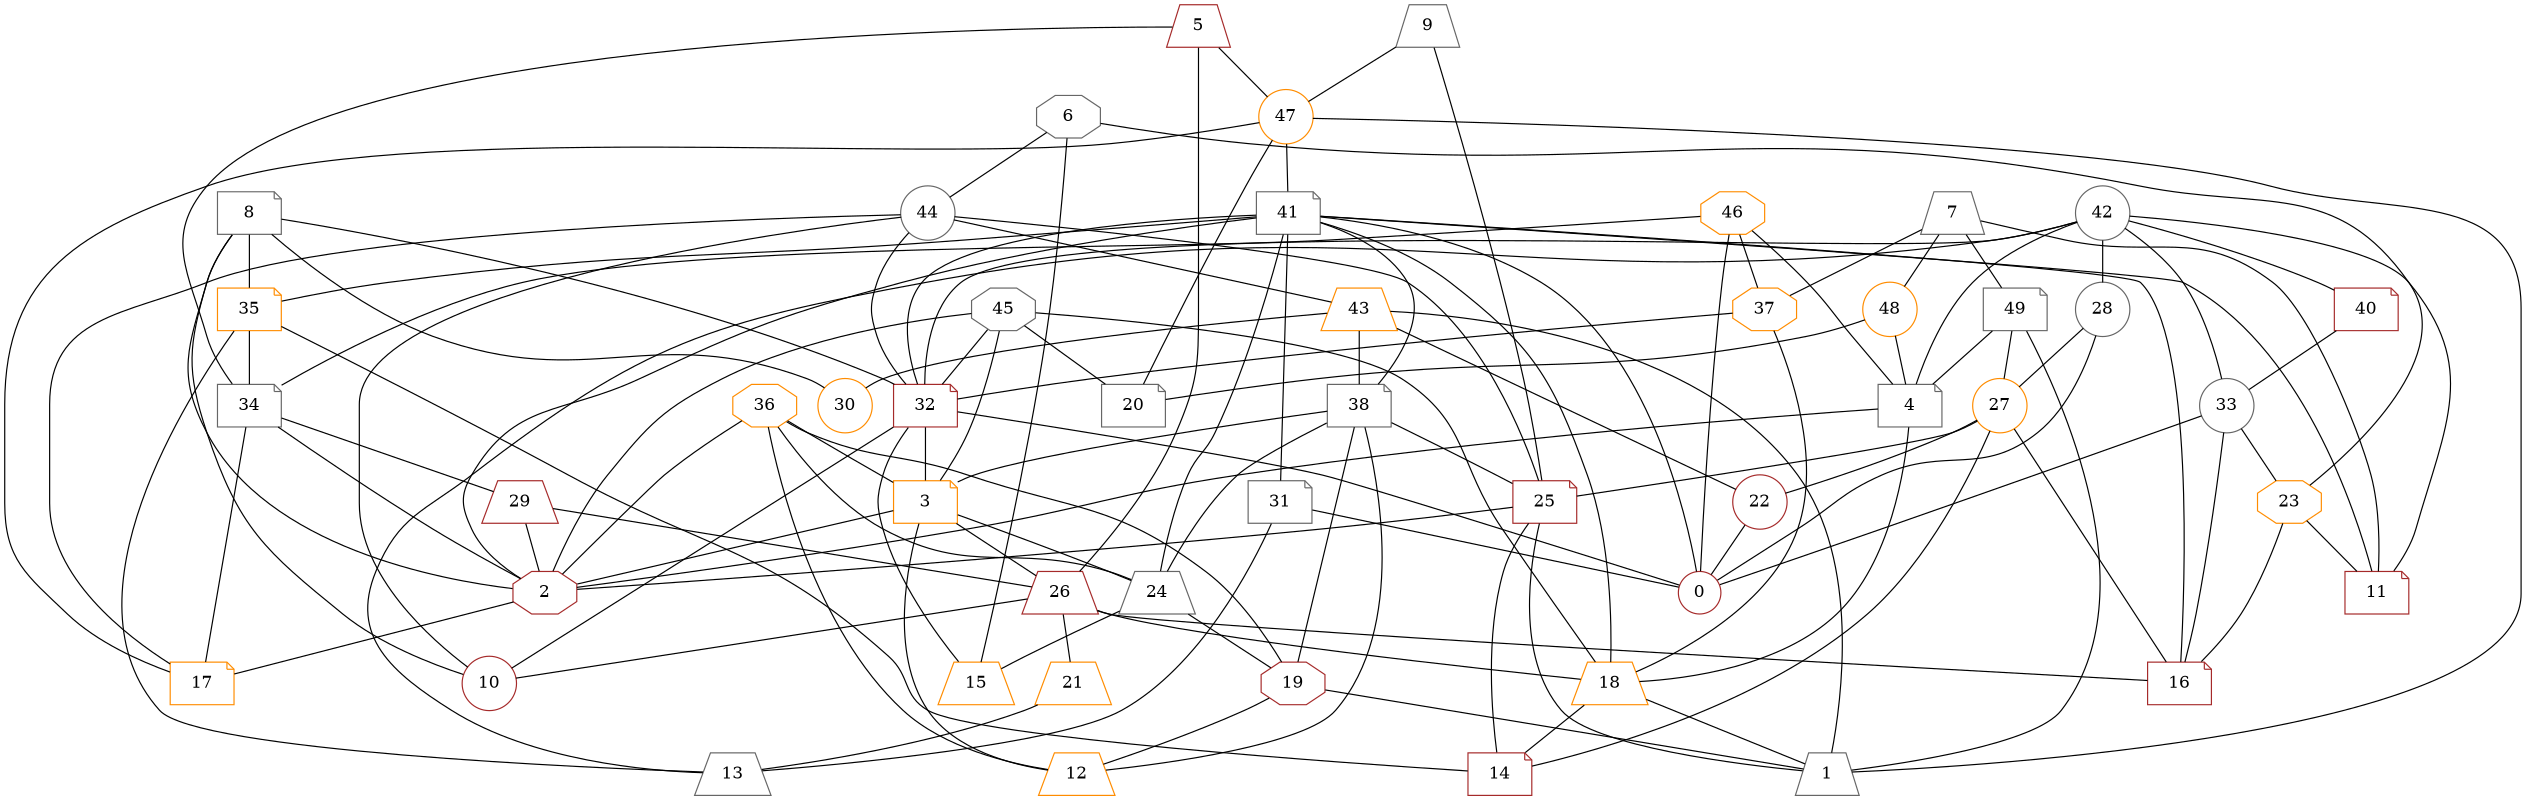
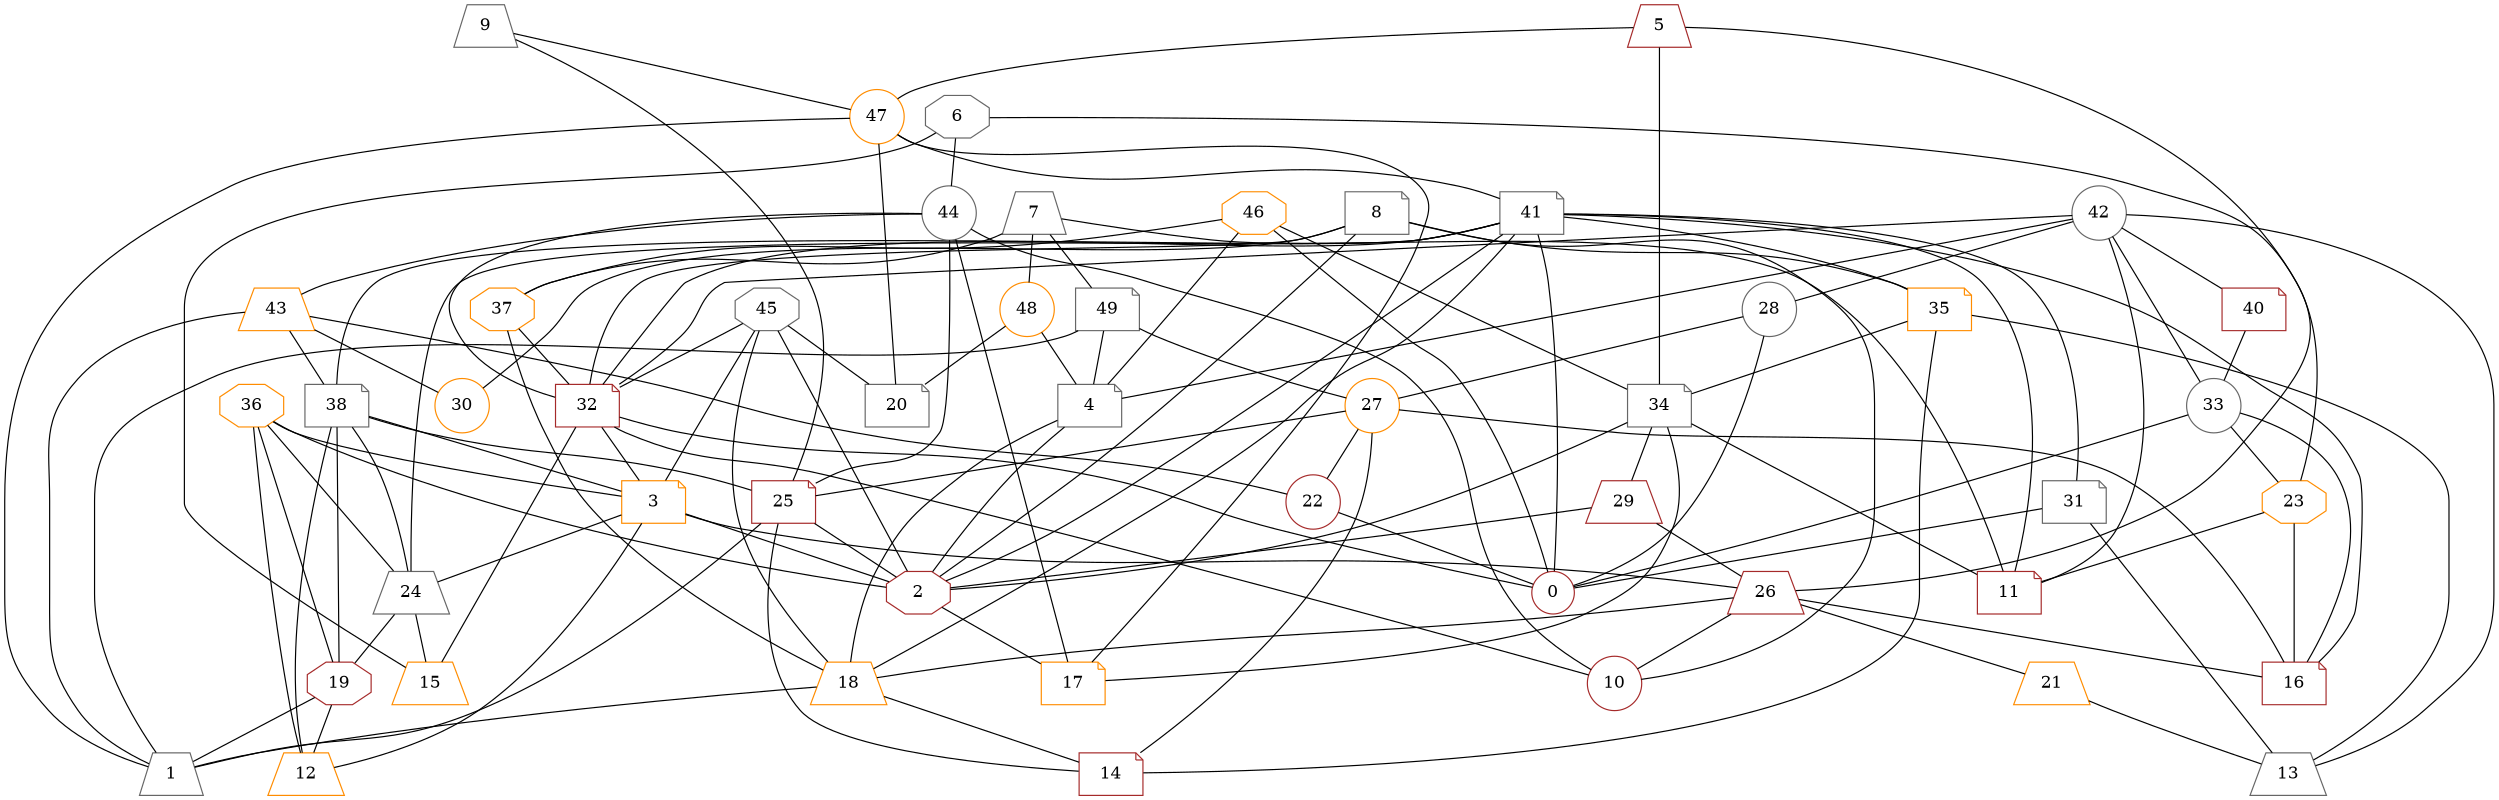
edge "34" -- "11": added
